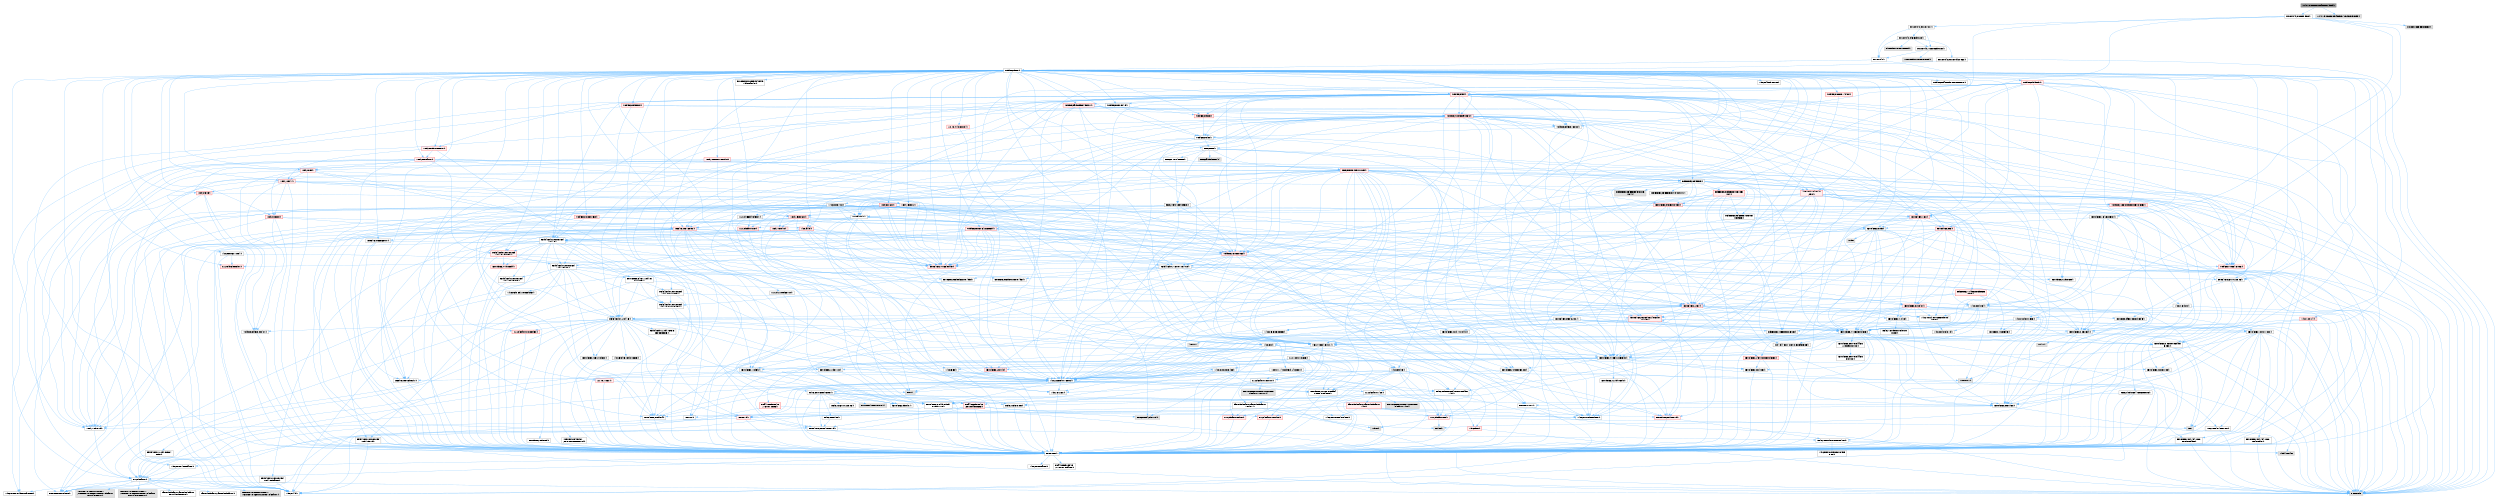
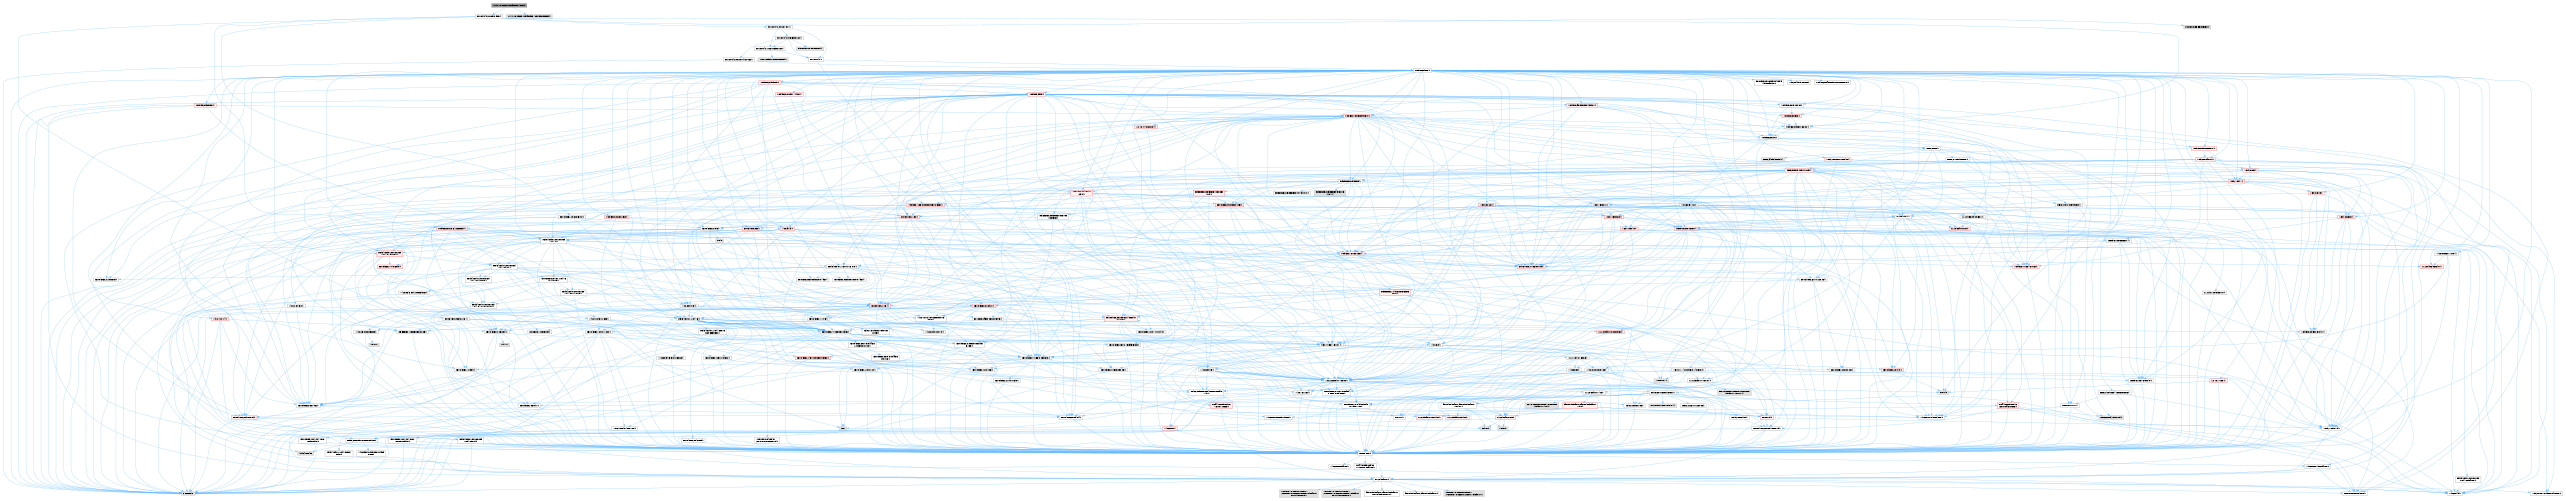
node "IsTriviallyCopy/RemoveReference.h": label "IsTriviallyCopy/RemoveReference.h" -> "Templates/RemoveReference.h"
edge "Serialization/Archive.h" -> "Misc/Build.h": removed
